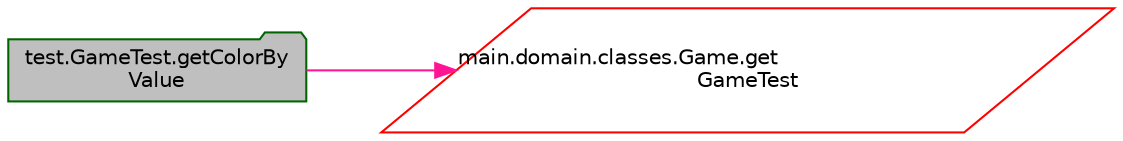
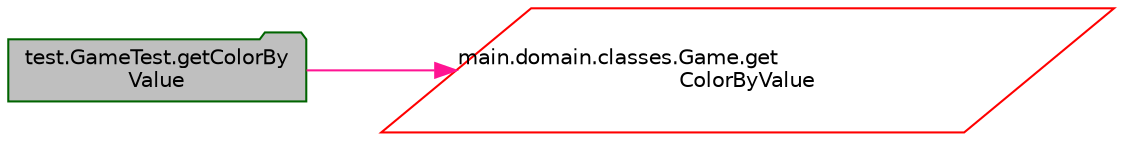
node "main.domain.classes.Game.get GameTest": label "main.domain.classes.Game.get GameTest" -> "main.domain.classes.Game.get ColorByValue"
